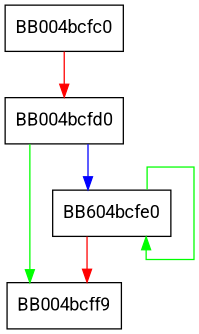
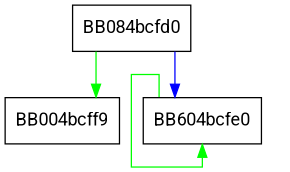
node "BB004bcfc0": removed
node "BB004bcfd0": label "BB004bcfd0" -> "BB084bcfd0"
edge "BB604bcfe0" -> "BB004bcff9": removed
